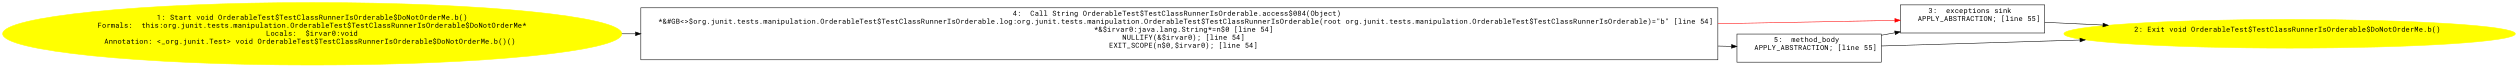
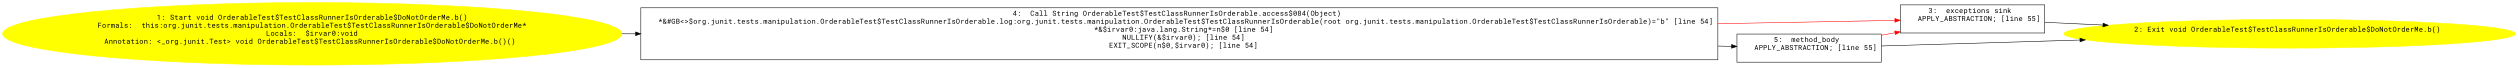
edge "5:  method_body APPLY_ABSTRACTION; [line 55]" -> "3:  exceptions sink APPLY_ABSTRACTION; [line 55]": color black -> red
